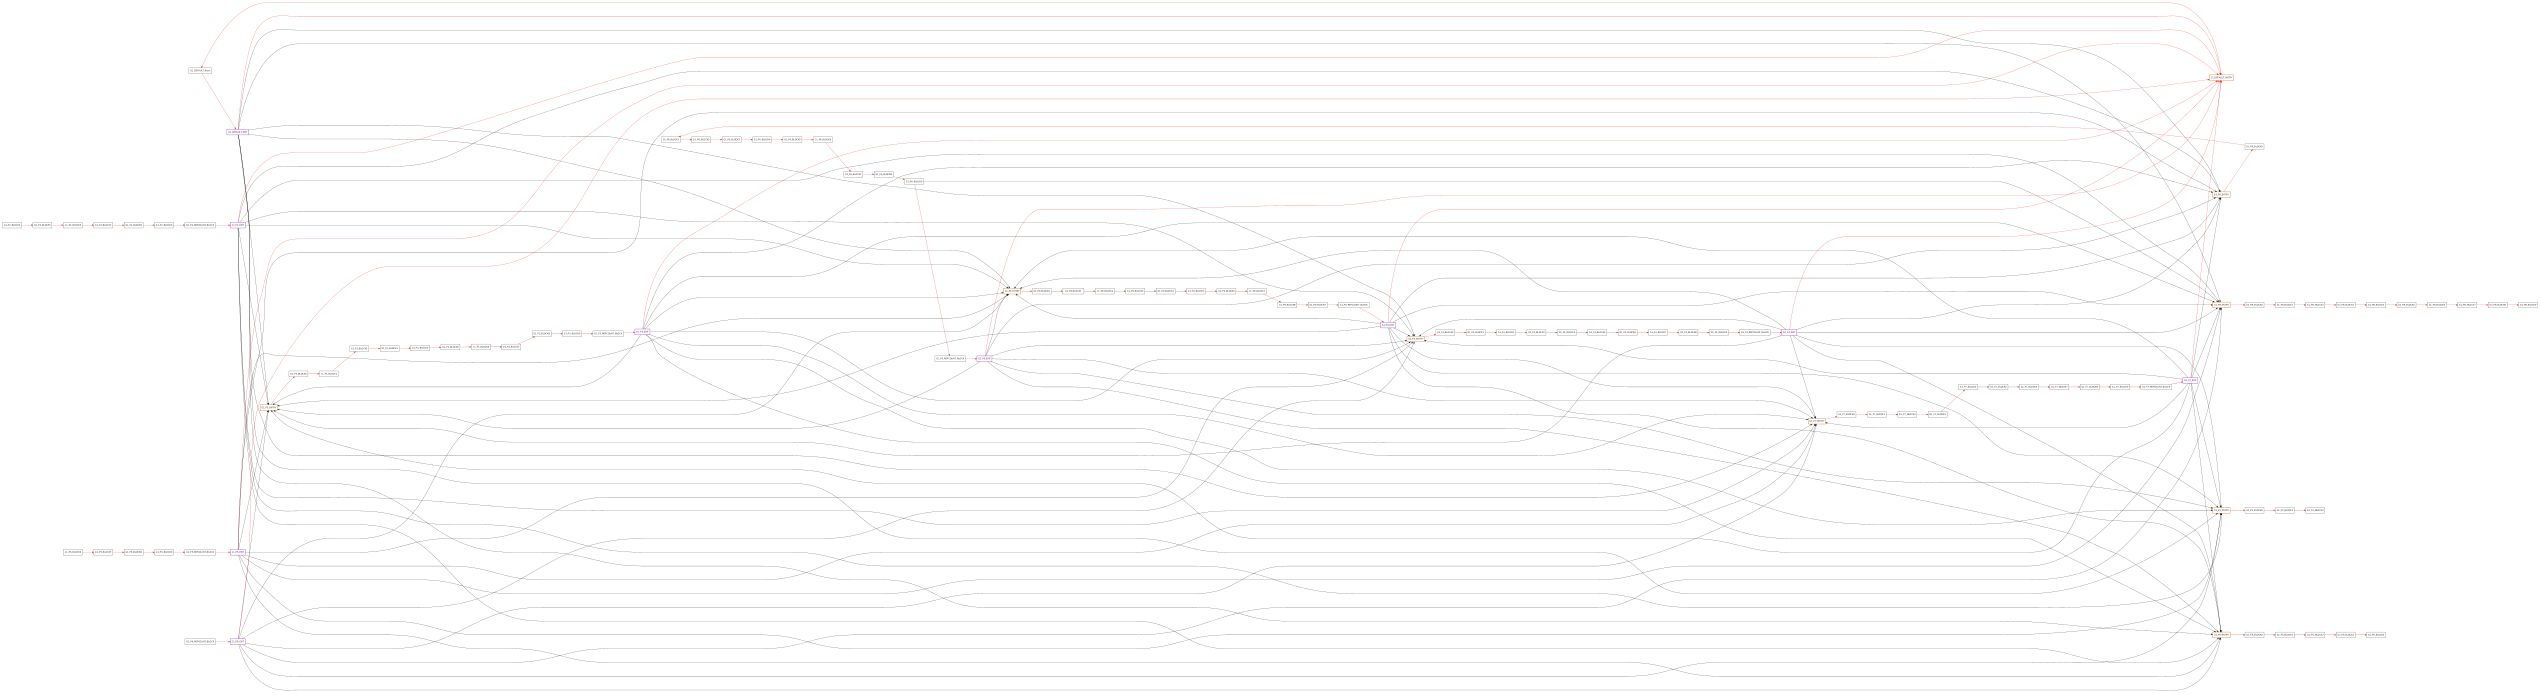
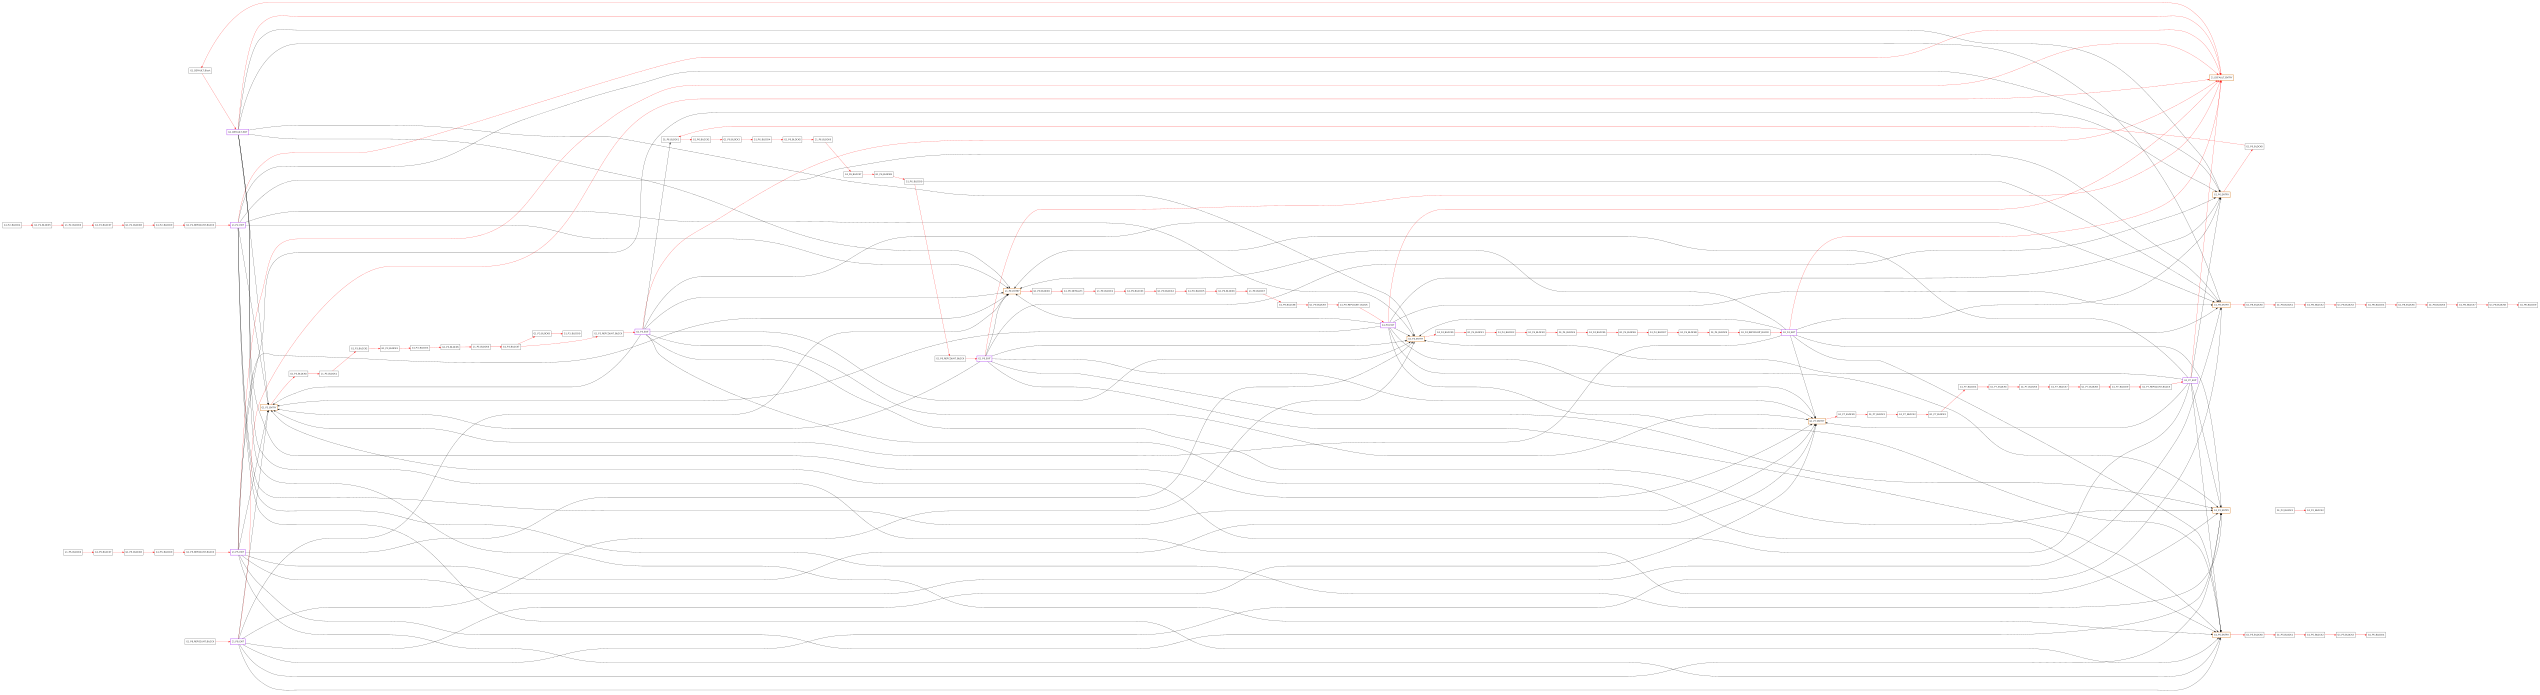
edge "G1_P3_EXIT" -> "G1_P6_ENTRY": now "G1_P3_EXIT" -> "G1_P6_BLOCK1"
node "G1_P9_BLOCK1": label "G1_P9_BLOCK1" -> "G1_P9_DEFAULT1"
edge "G1_P3_BLOCK9" -> "G1_P3_REPCOUNT_BLOCK": now "G1_P3_BLOCK7" -> "G1_P3_REPCOUNT_BLOCK"
edge "G1_P7_EXIT" -> "G1_P8_ENTRY": removed
node "G1_P2_BLOCK0": removed
